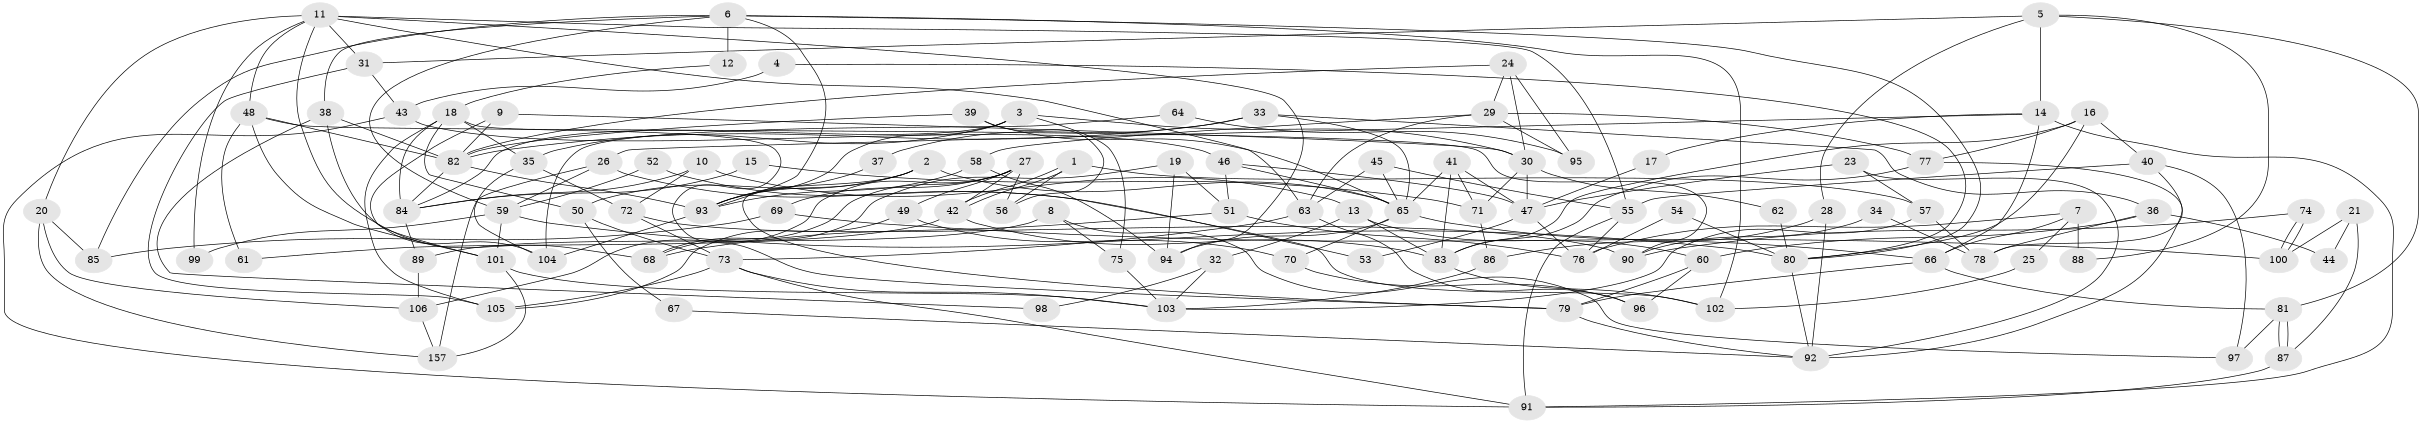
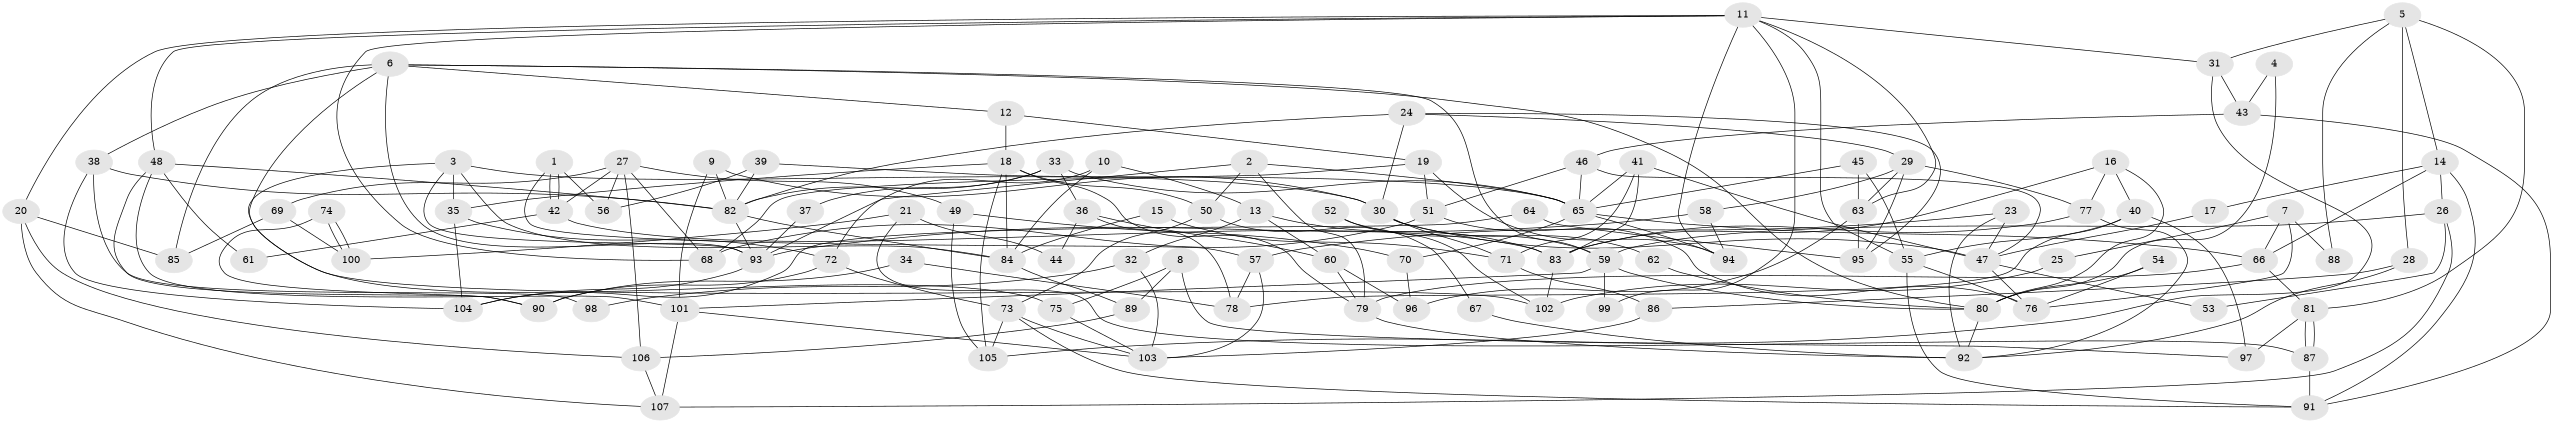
edge "12" -- "19": added
edge "63" -- "73": now "63" -- "95"
node "157": label "157" -> "107"
